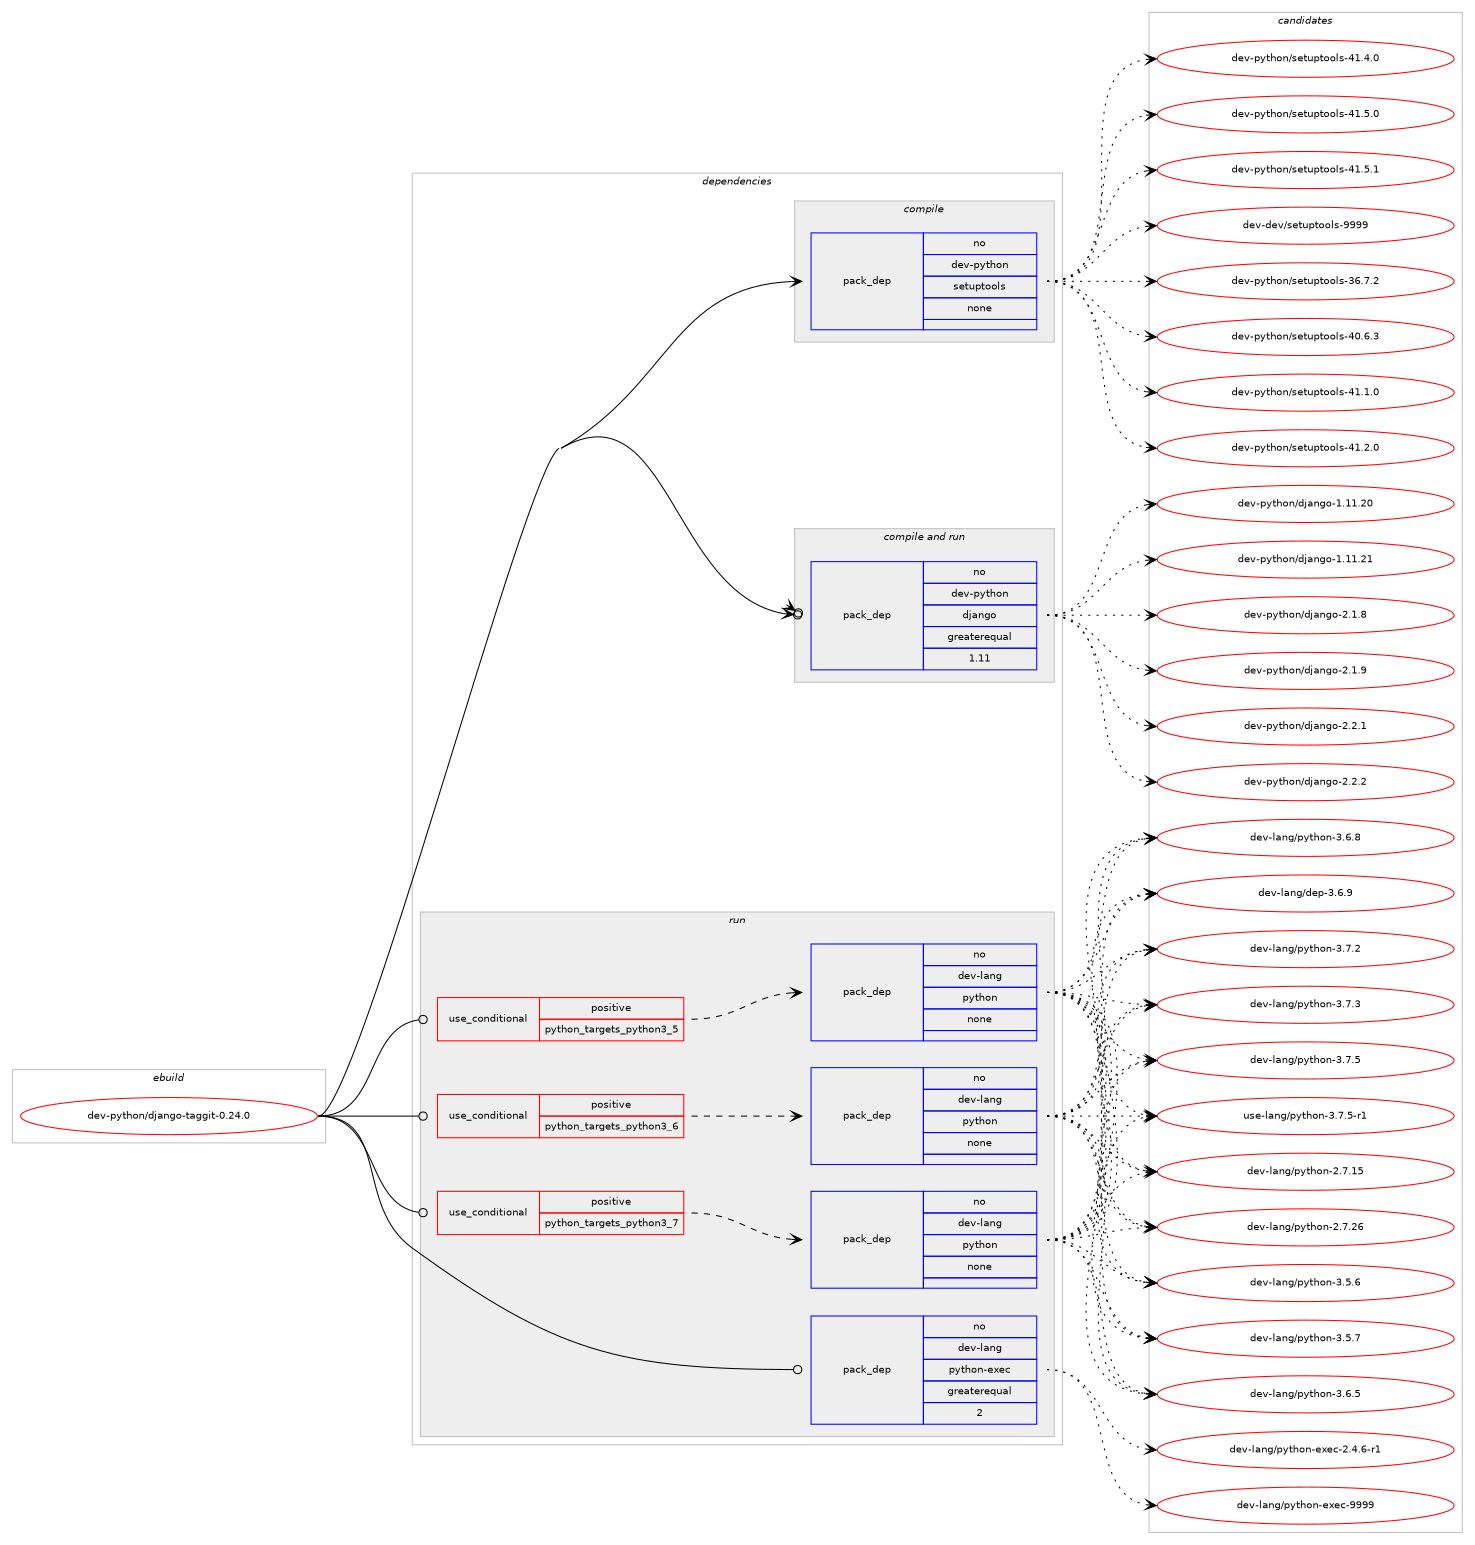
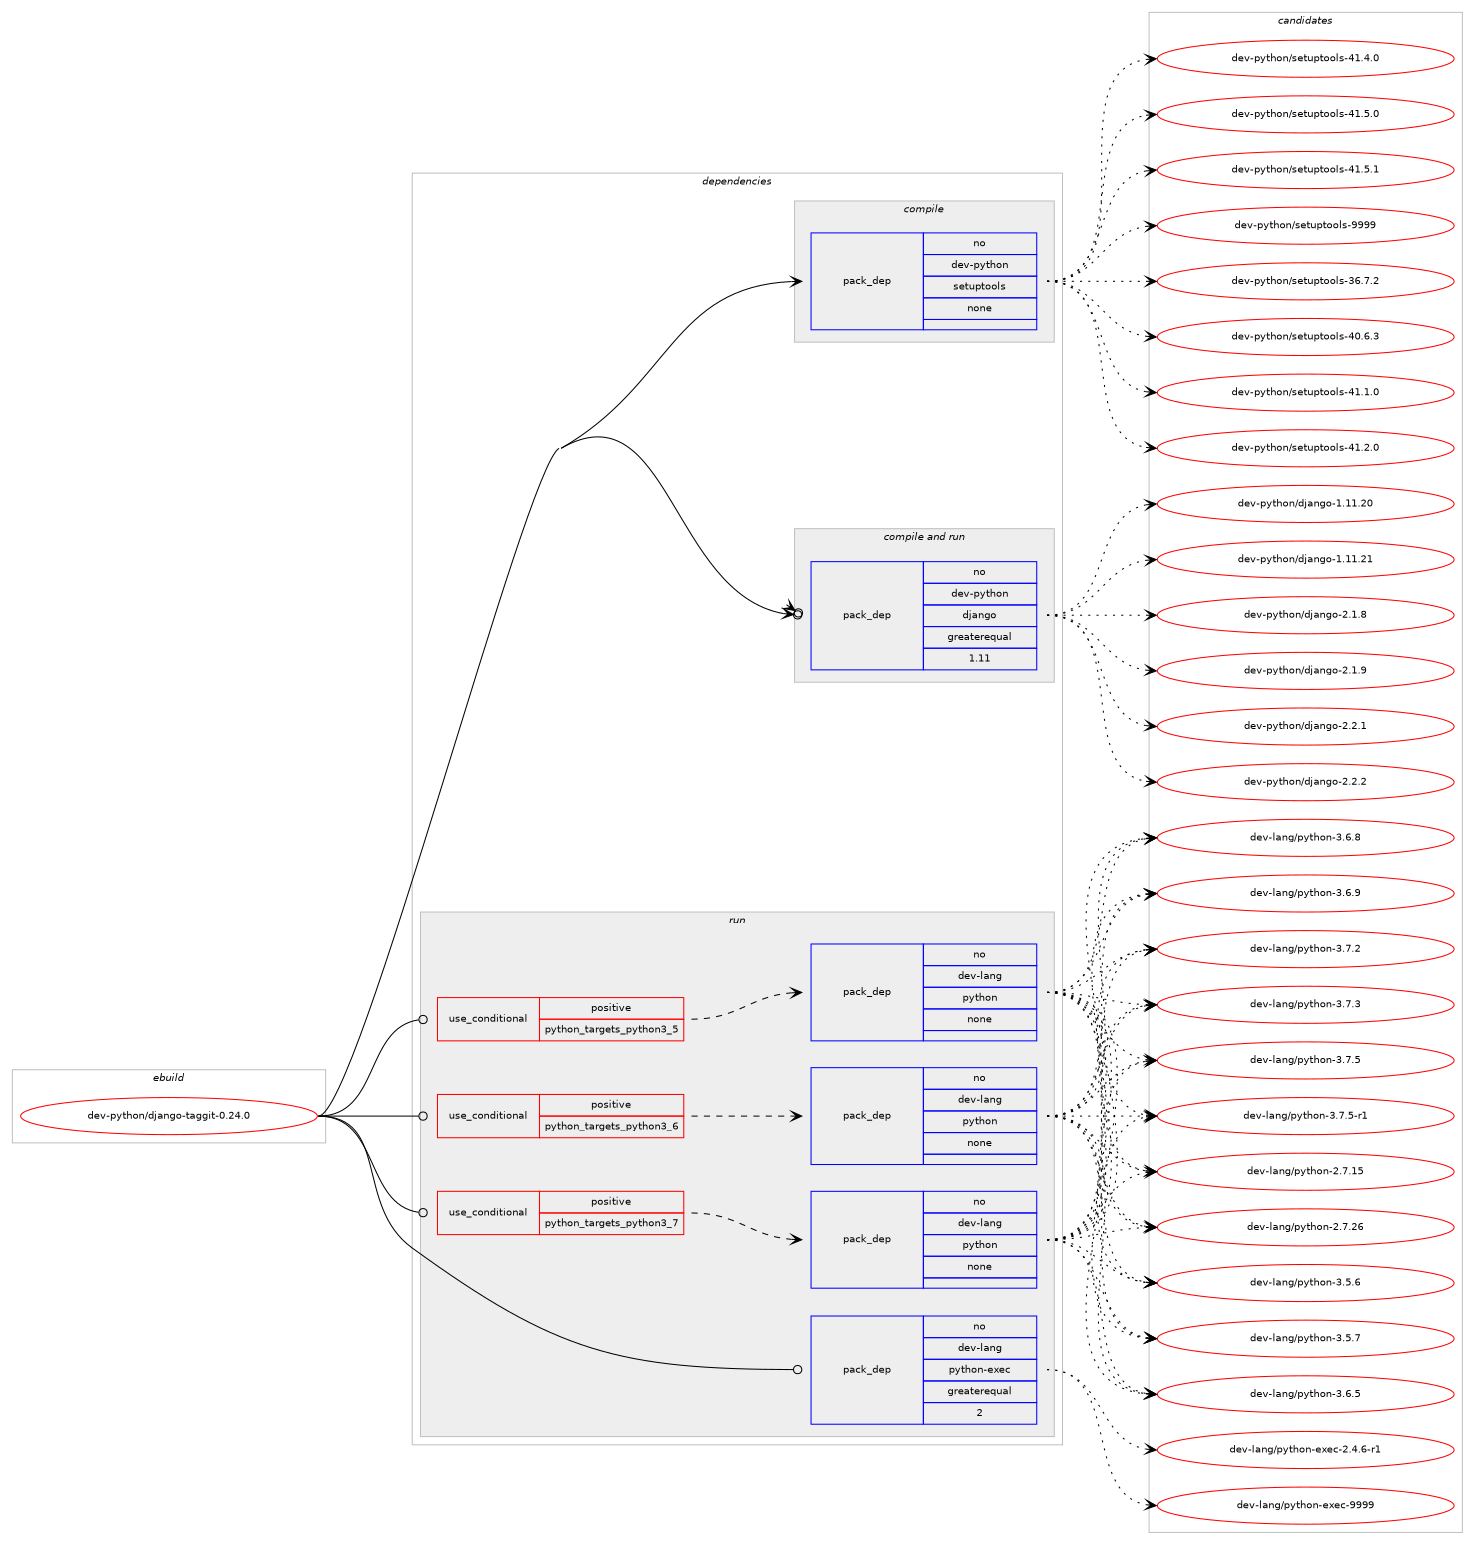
node "dev-dev/setuptools-9999": label "dev-dev/setuptools-9999" -> "dev-python/setuptools-9999"
node "dev-lang/dep-3.6.9": label "dev-lang/dep-3.6.9" -> "dev-lang/python-3.6.9"
node "use-lang/python-3.7.5-r1": label "use-lang/python-3.7.5-r1" -> "dev-lang/python-3.7.5-r1"
